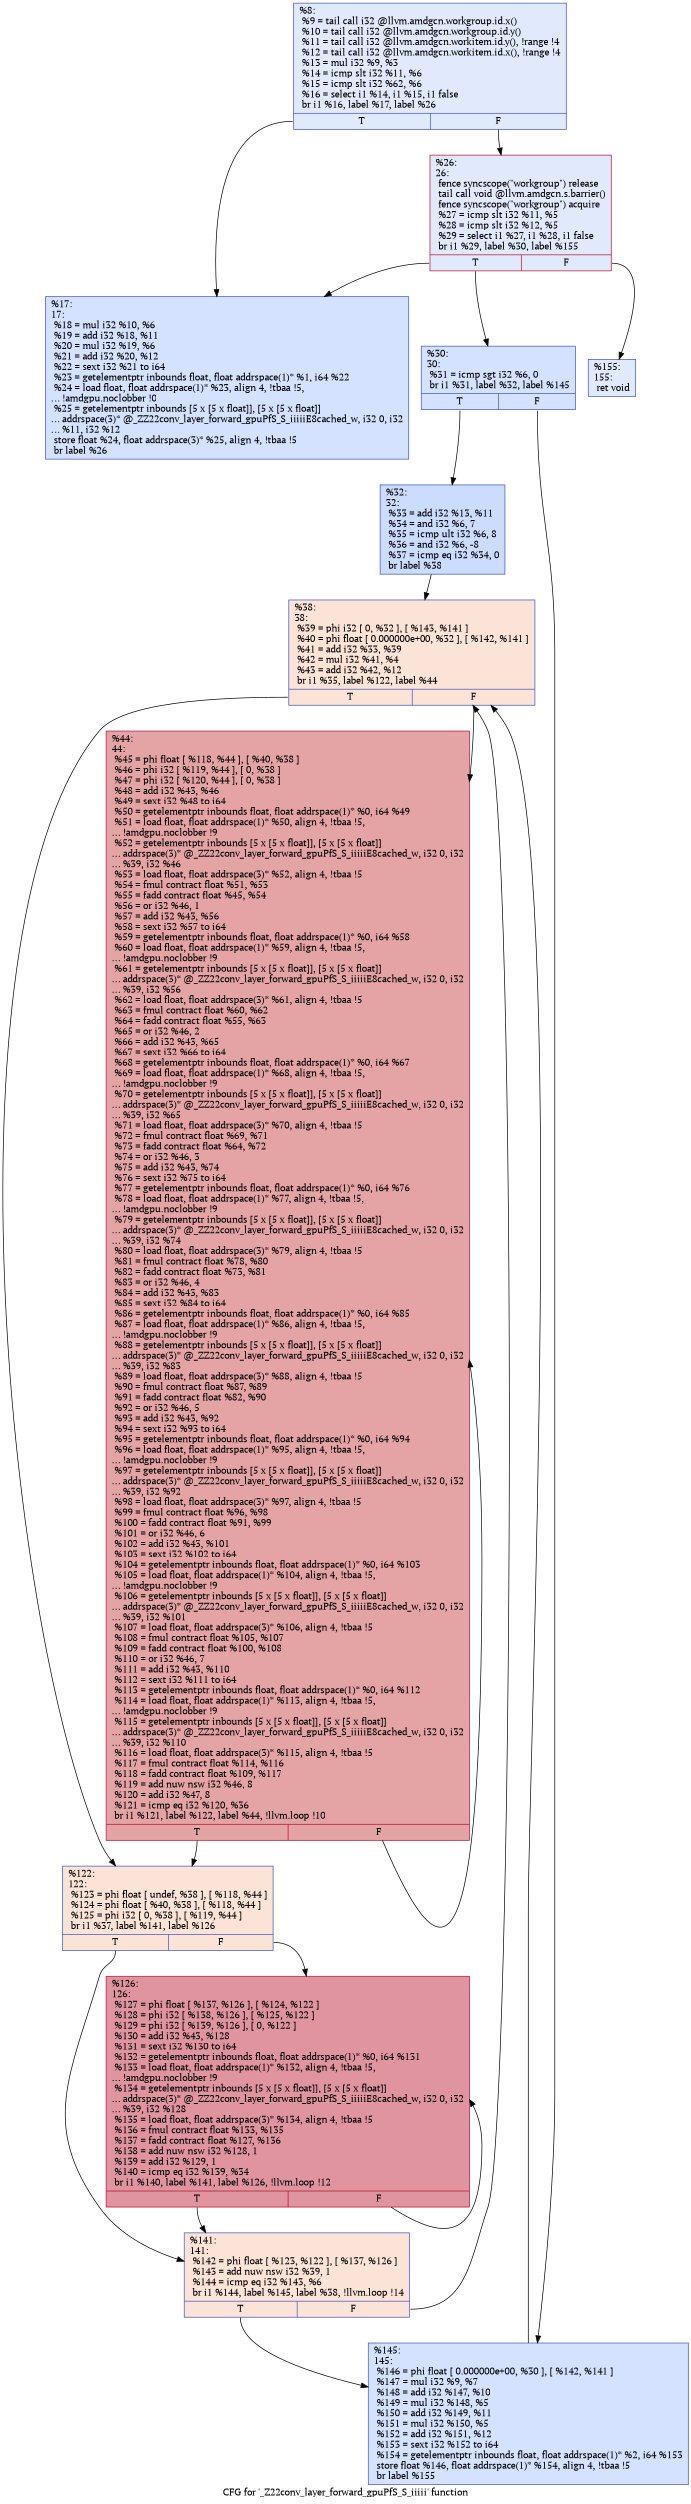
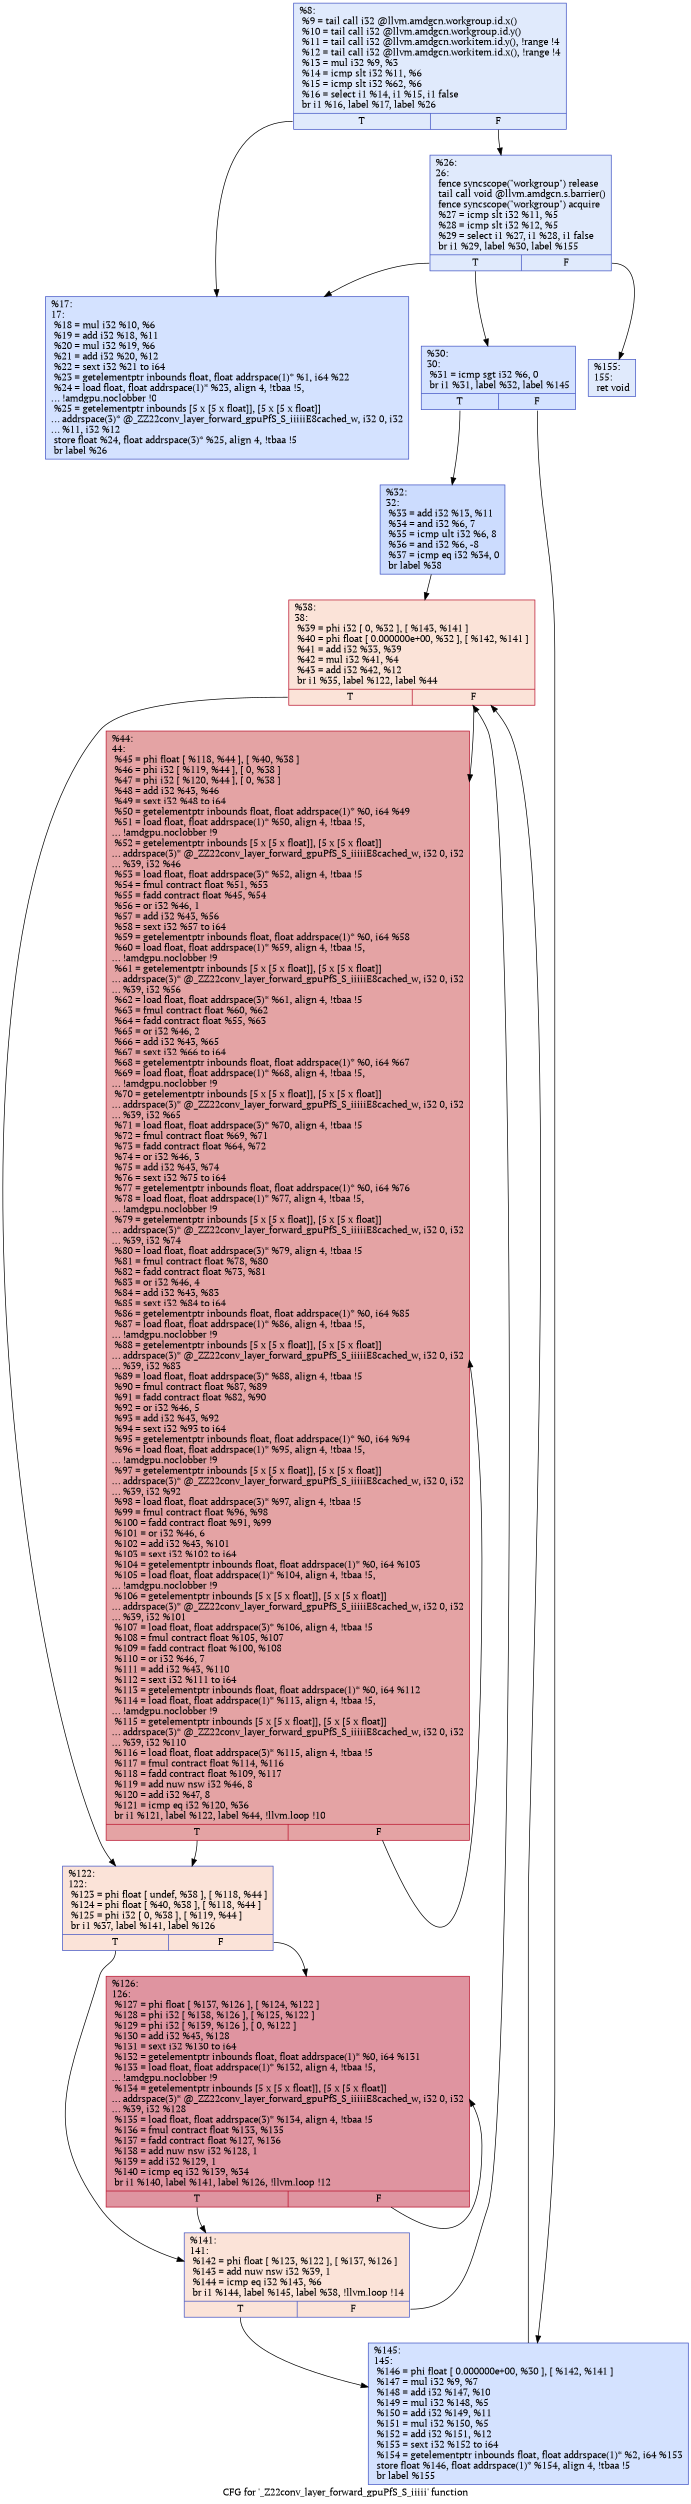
node "%26:": color #b70d28ff -> #3d50c3ff
node "%38:": color #3d50c3ff -> #b70d28ff
